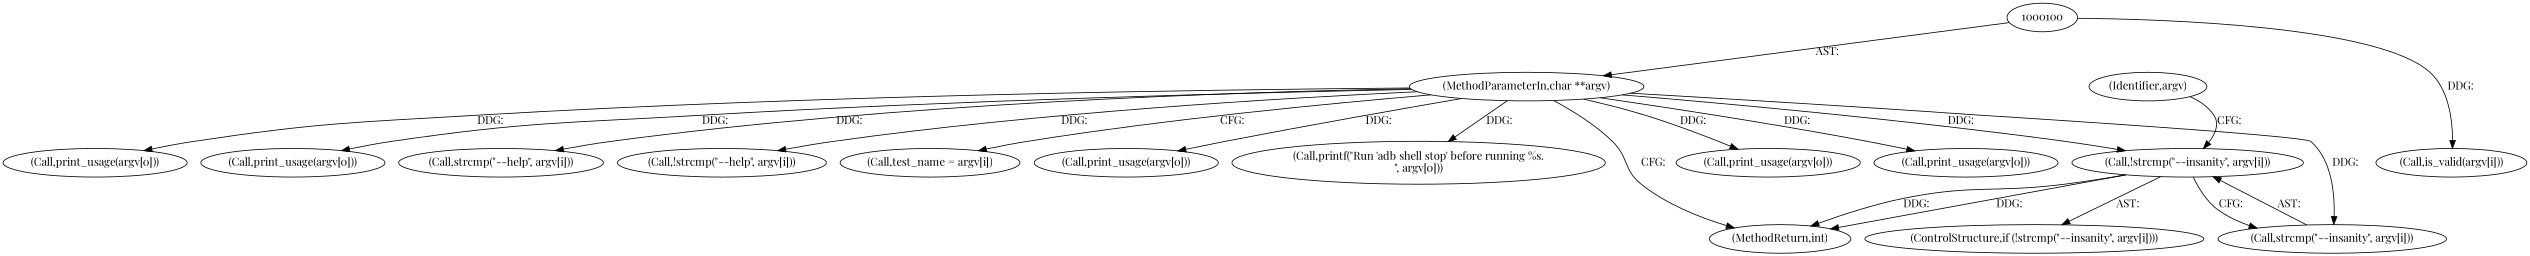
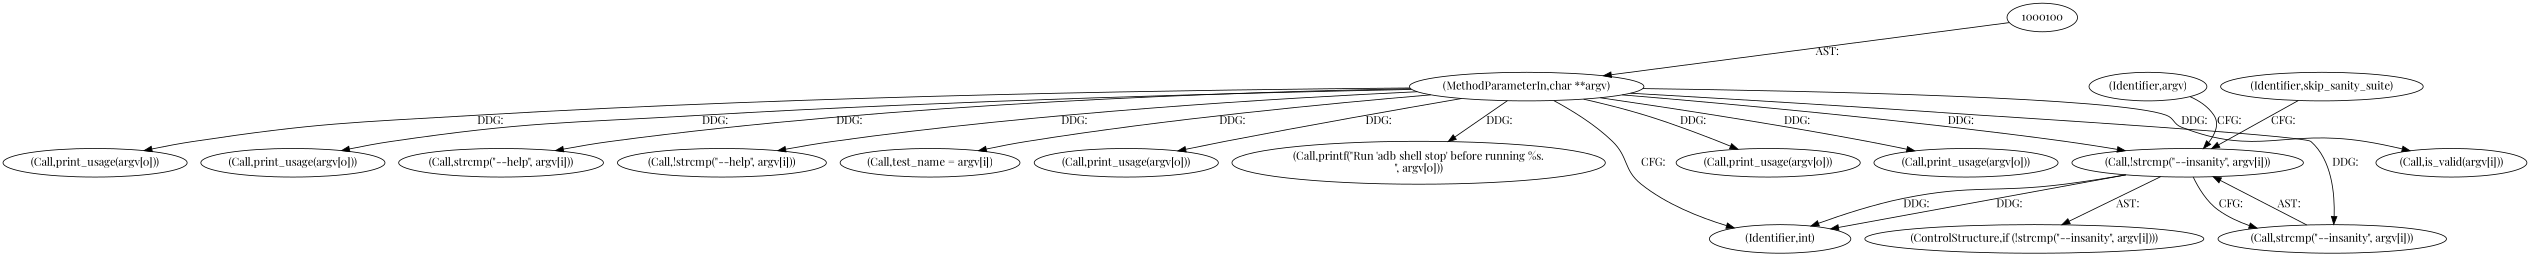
edge "1000100" -> "(Call,is_valid(argv[i]))": now "(MethodParameterIn,char **argv)" -> "(Call,is_valid(argv[i]))"
node "(Identifier,skip_sanity_suite)": added
edge "(MethodParameterIn,char **argv)" -> "(Call,test_name = argv[i])": label "CFG: " -> "DDG: "
node "(MethodReturn,int)": label "(MethodReturn,int)" -> "(Identifier,int)"
